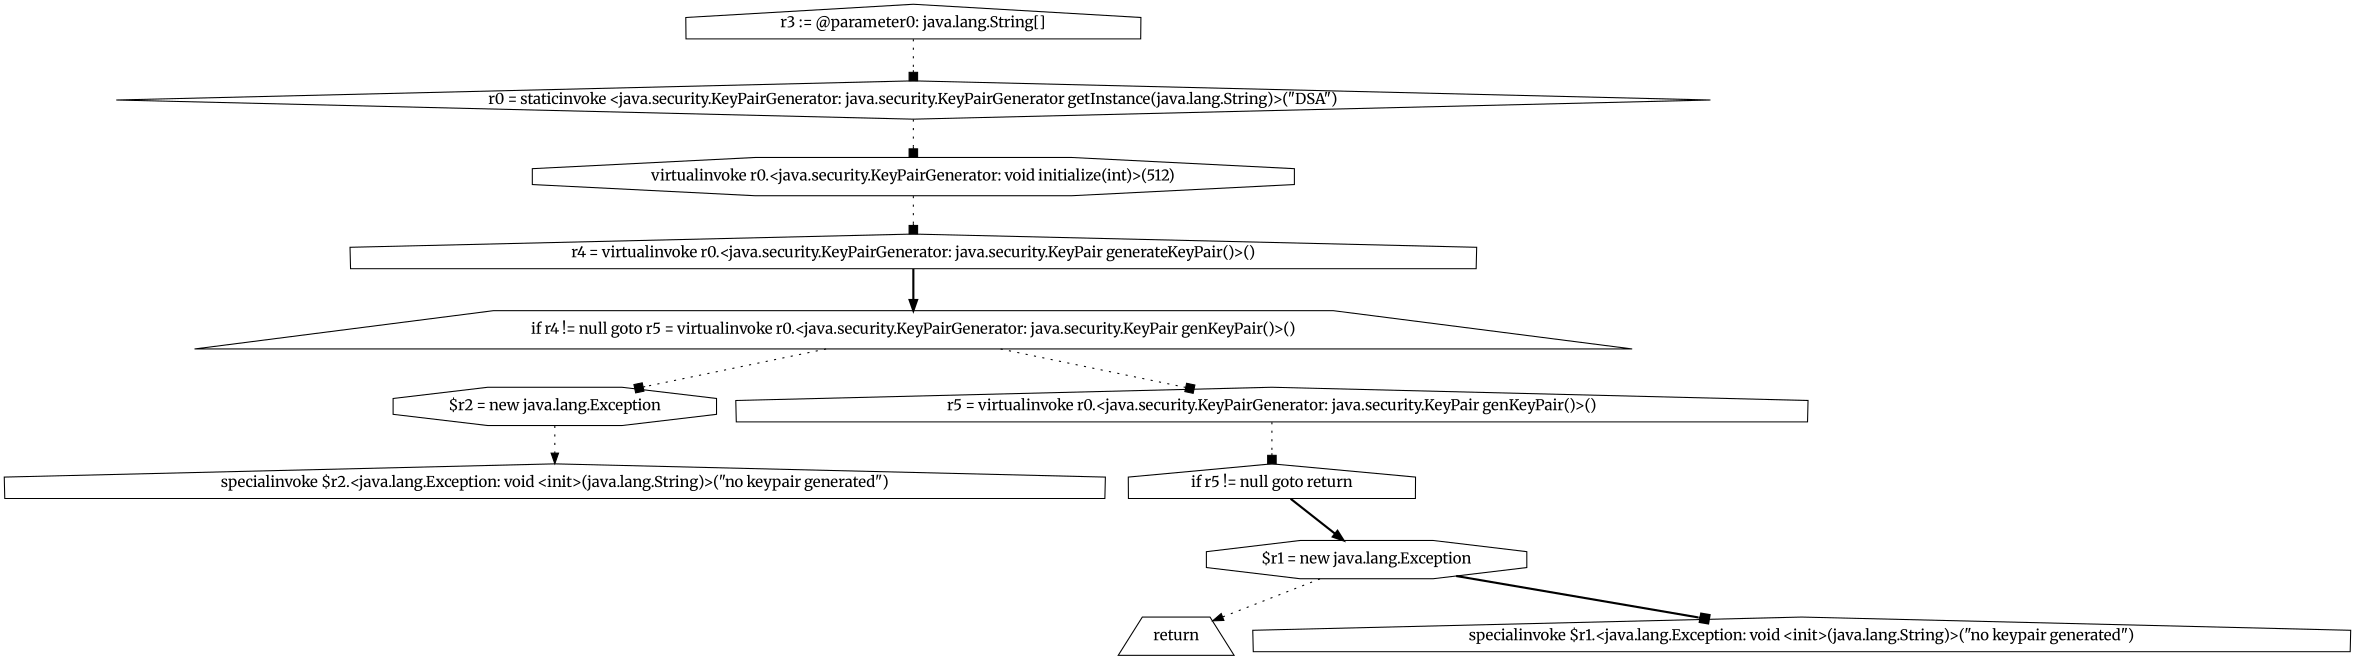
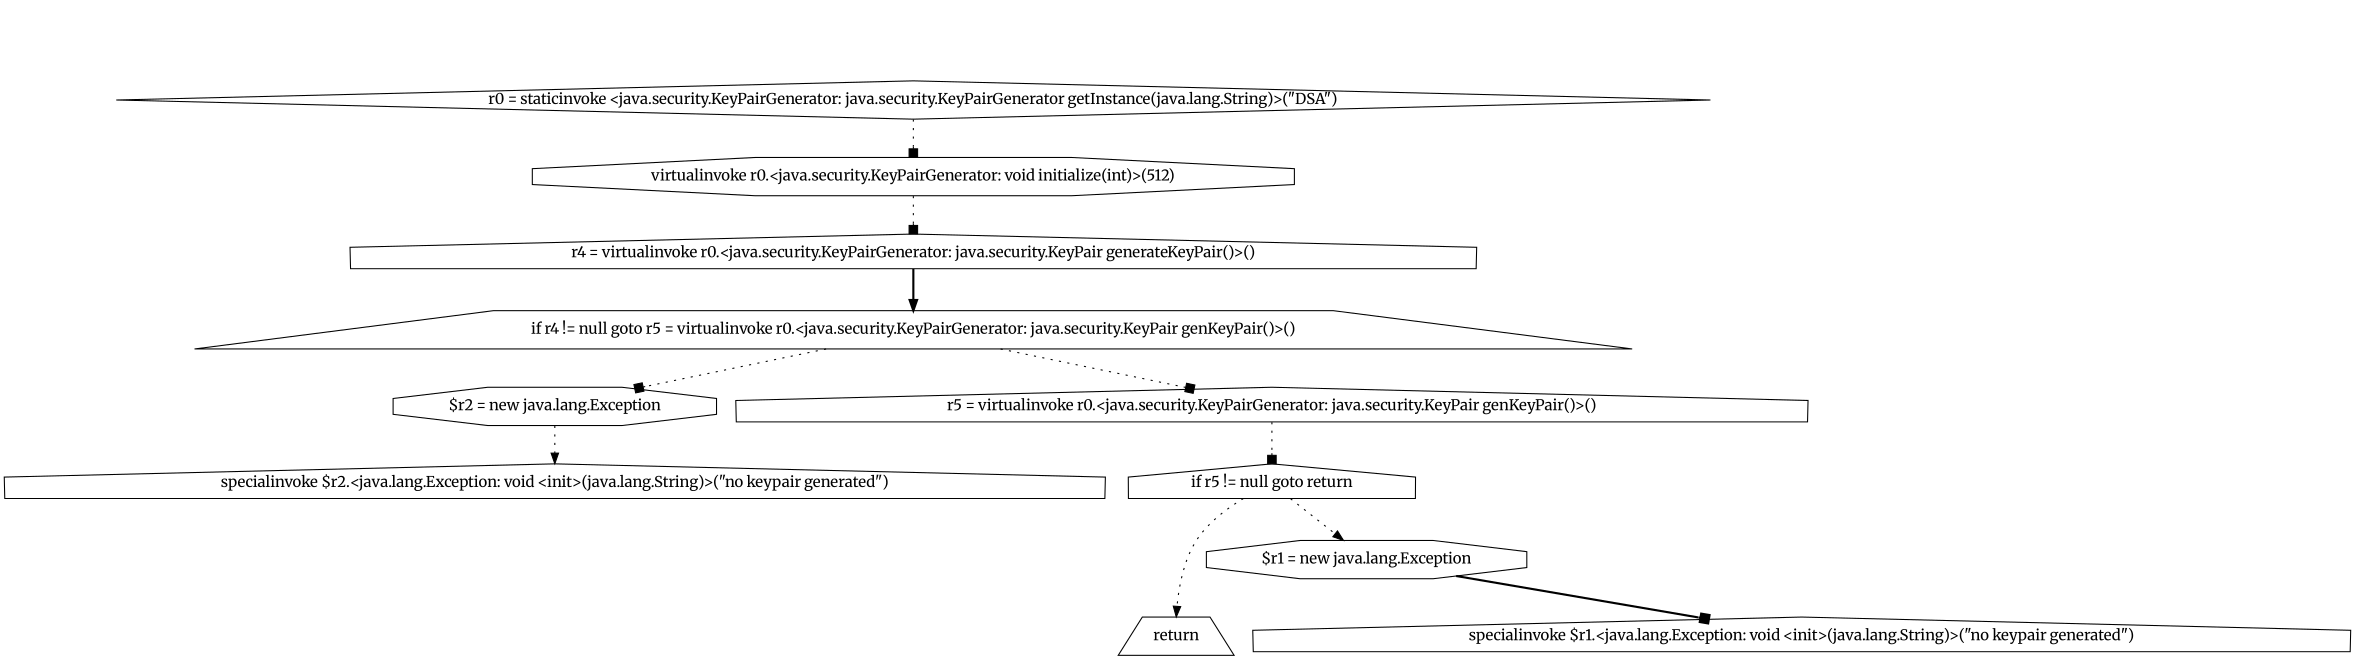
node "r3 := @parameter0: java.lang.String[]": removed
edge "if r5 != null goto return" -> "$r1 = new java.lang.Exception": style bold -> dotted
edge "$r1 = new java.lang.Exception" -> "return": now "if r5 != null goto return" -> "return"
